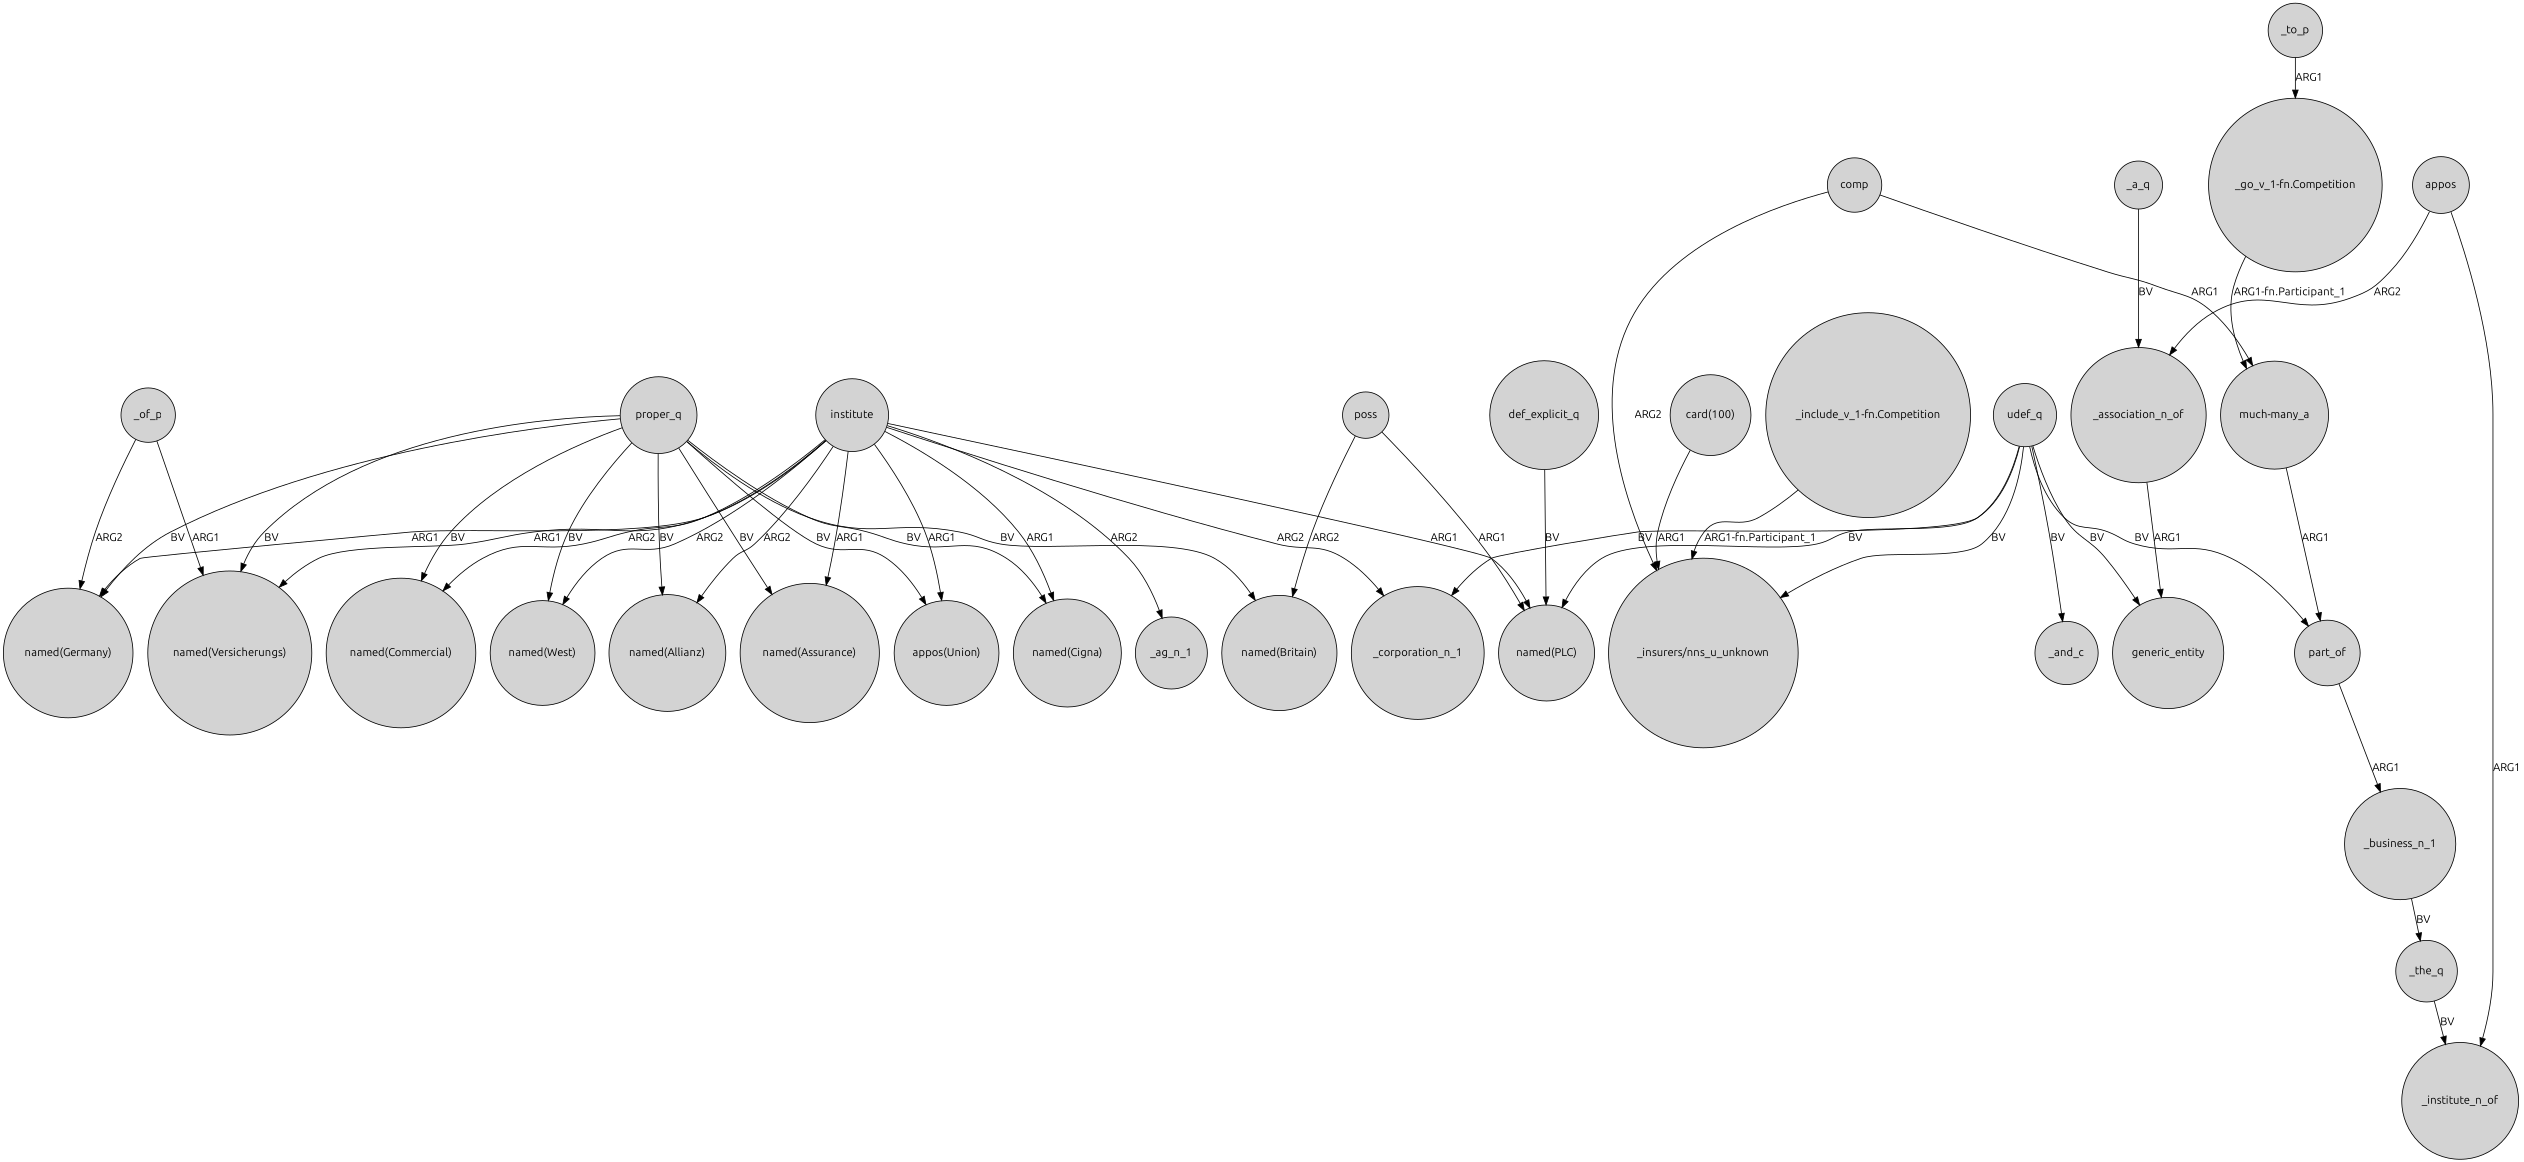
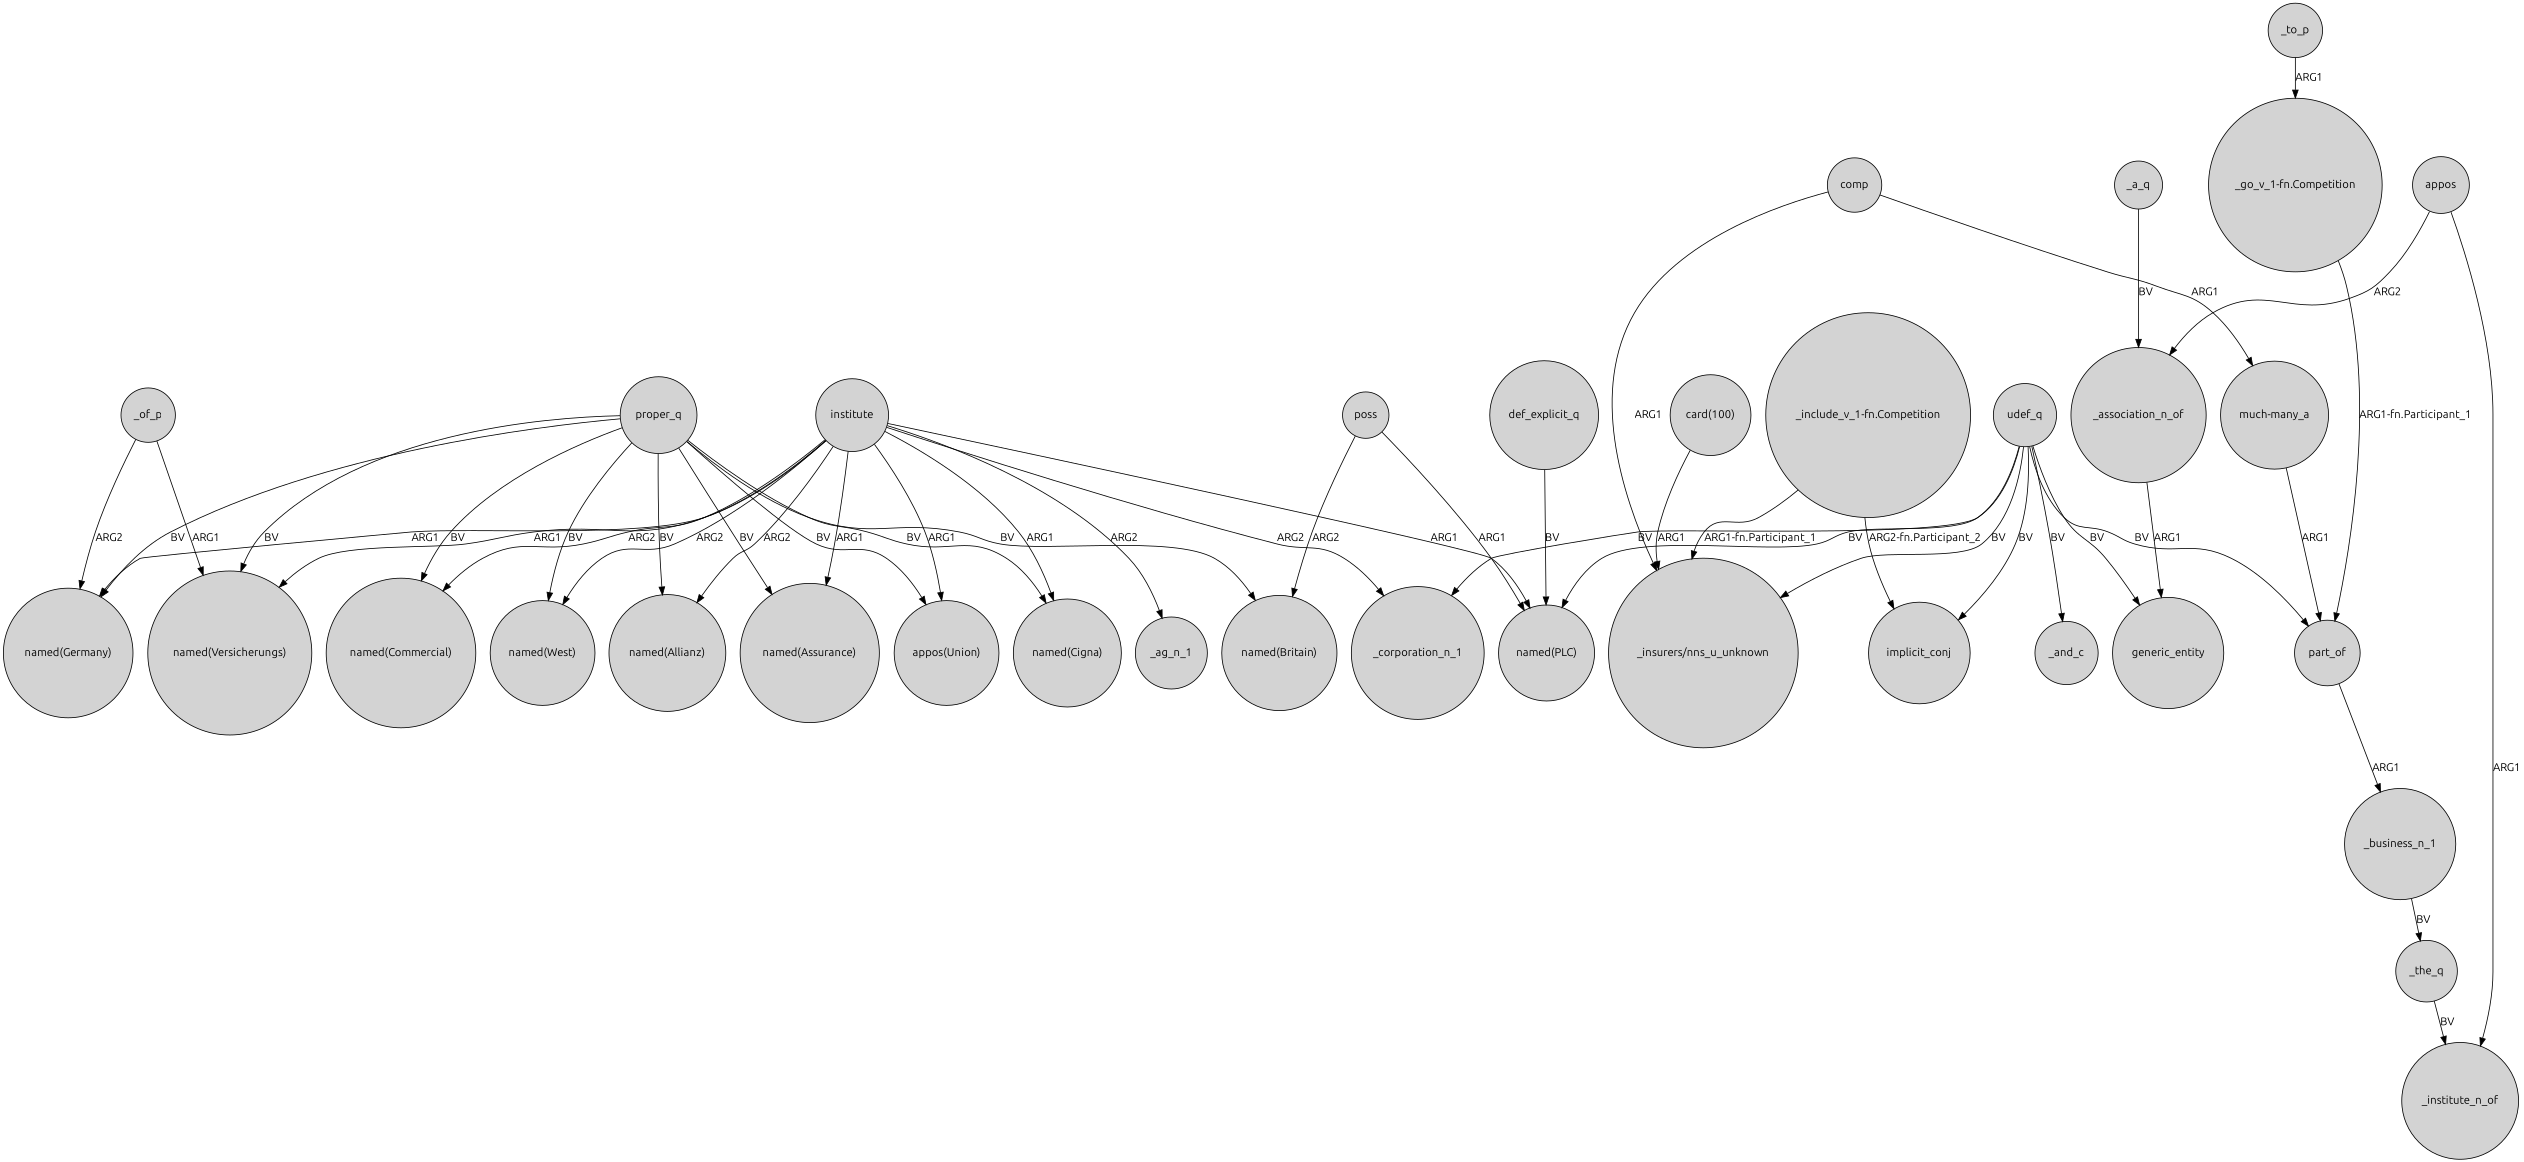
edge "_go_v_1-fn.Competition" -> "much-many_a": now "_go_v_1-fn.Competition" -> "part_of"
edge "comp" -> "_insurers/nns_u_unknown": label "ARG2" -> "ARG1"
node "implicit_conj": added
